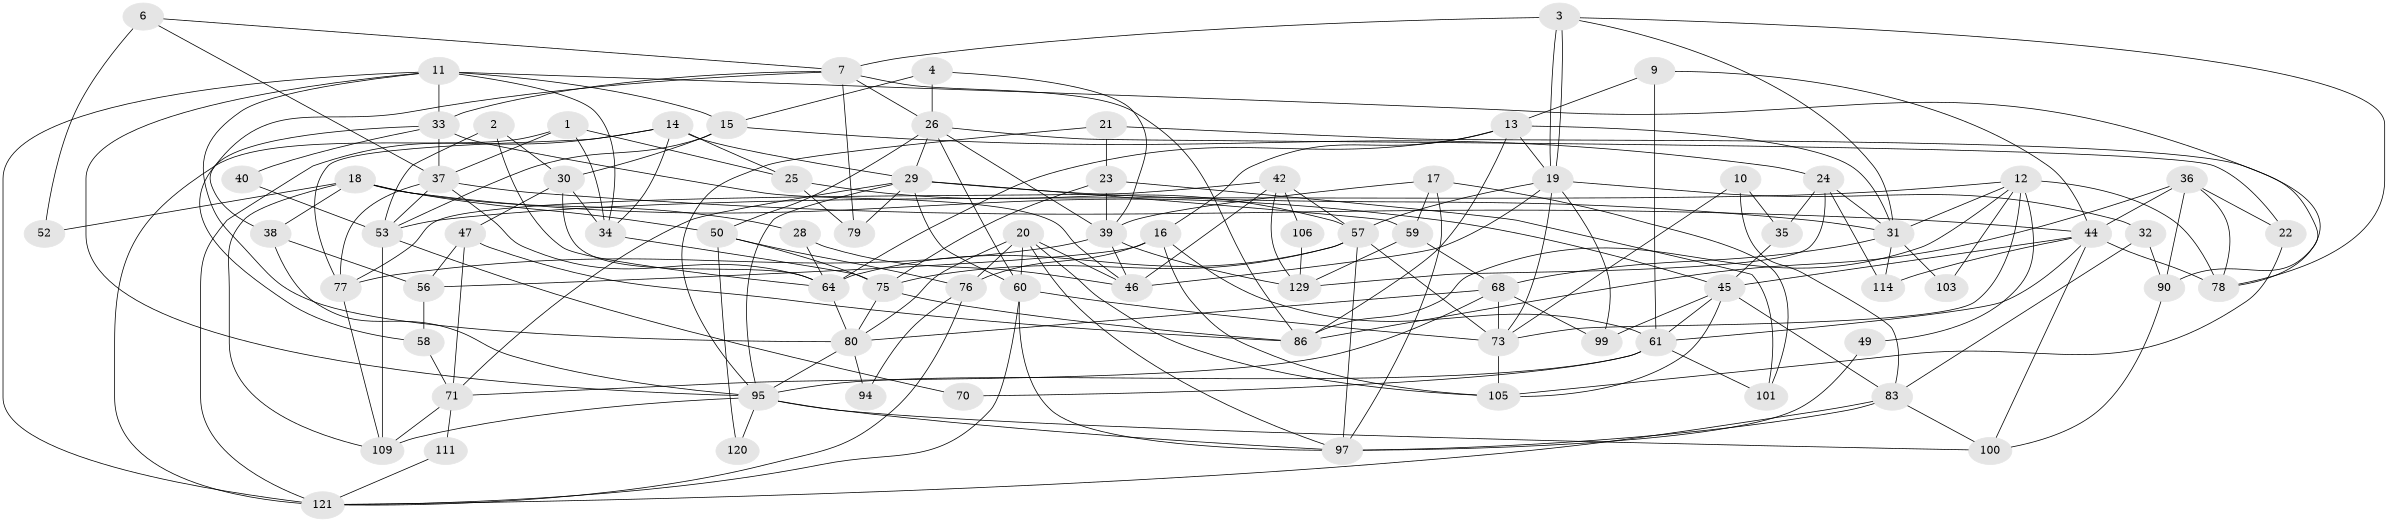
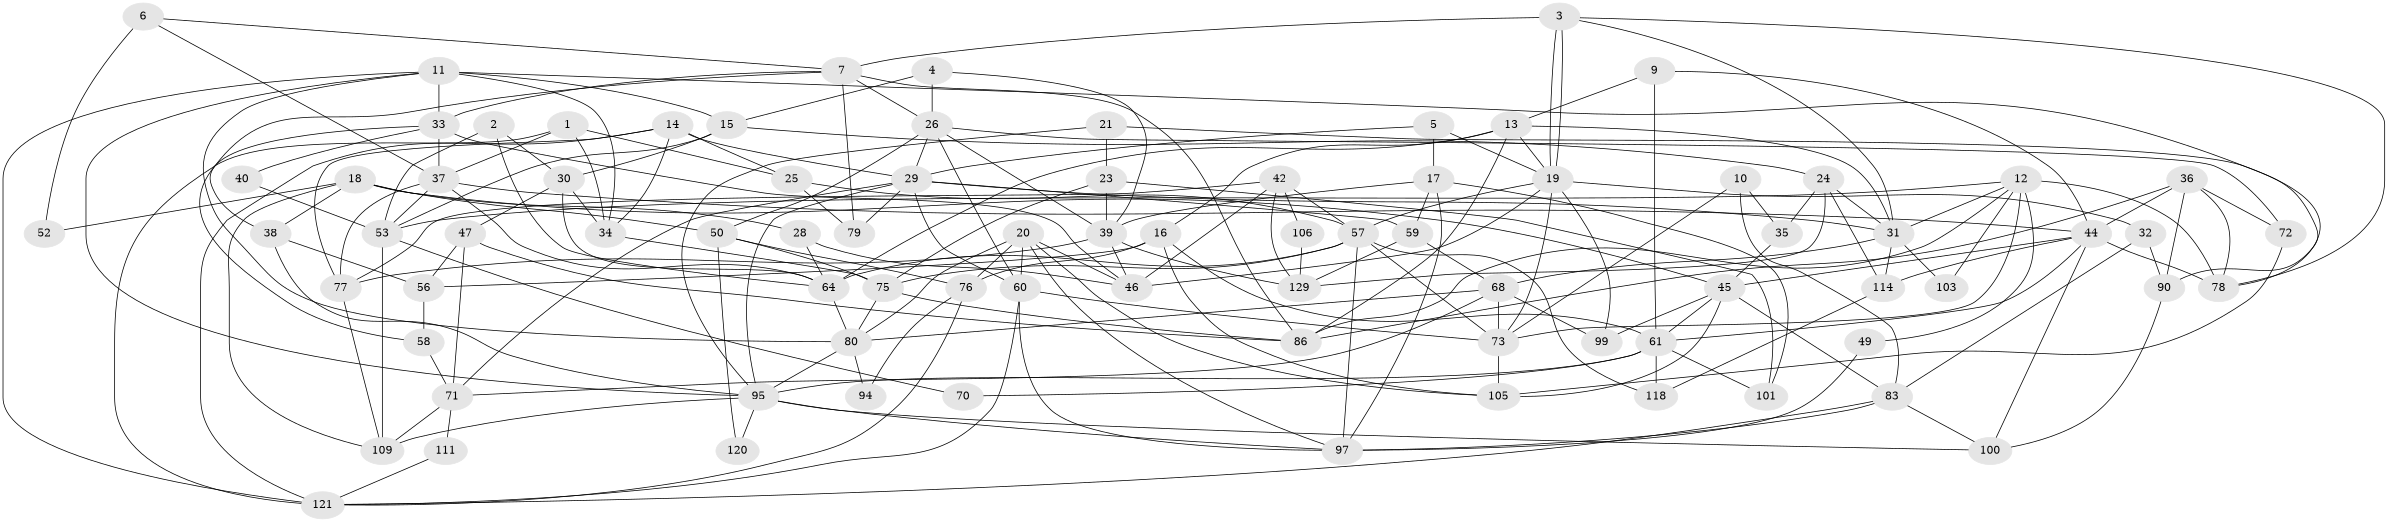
node "5": added
node "22": label "22" -> "72"
node "118": added
